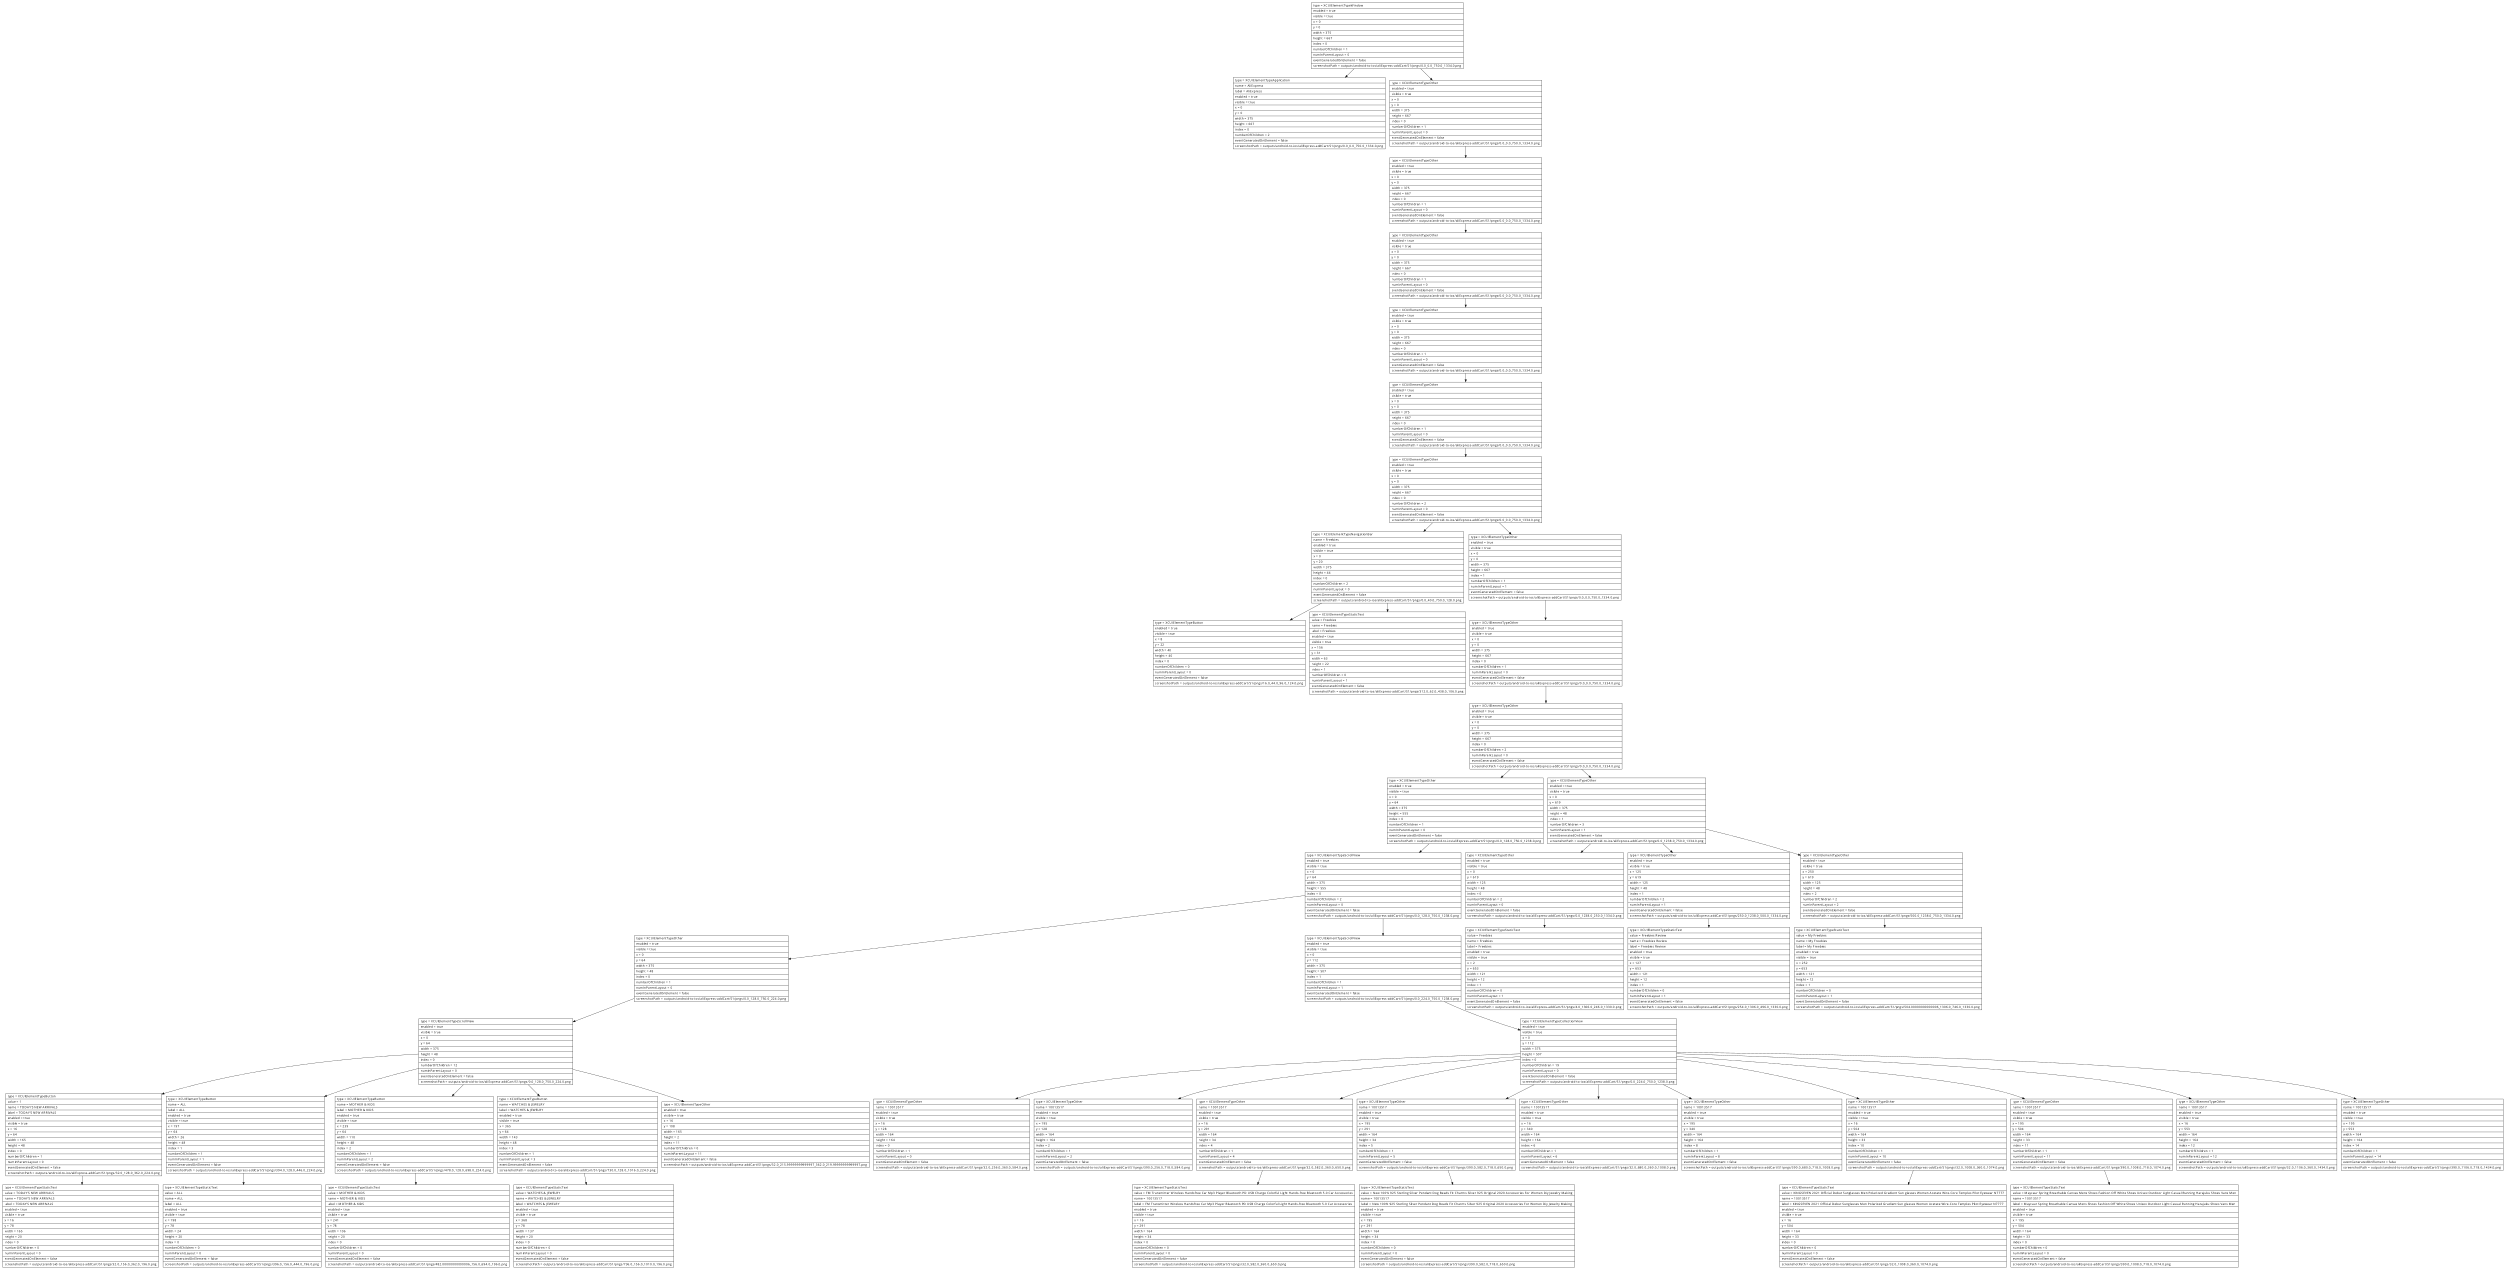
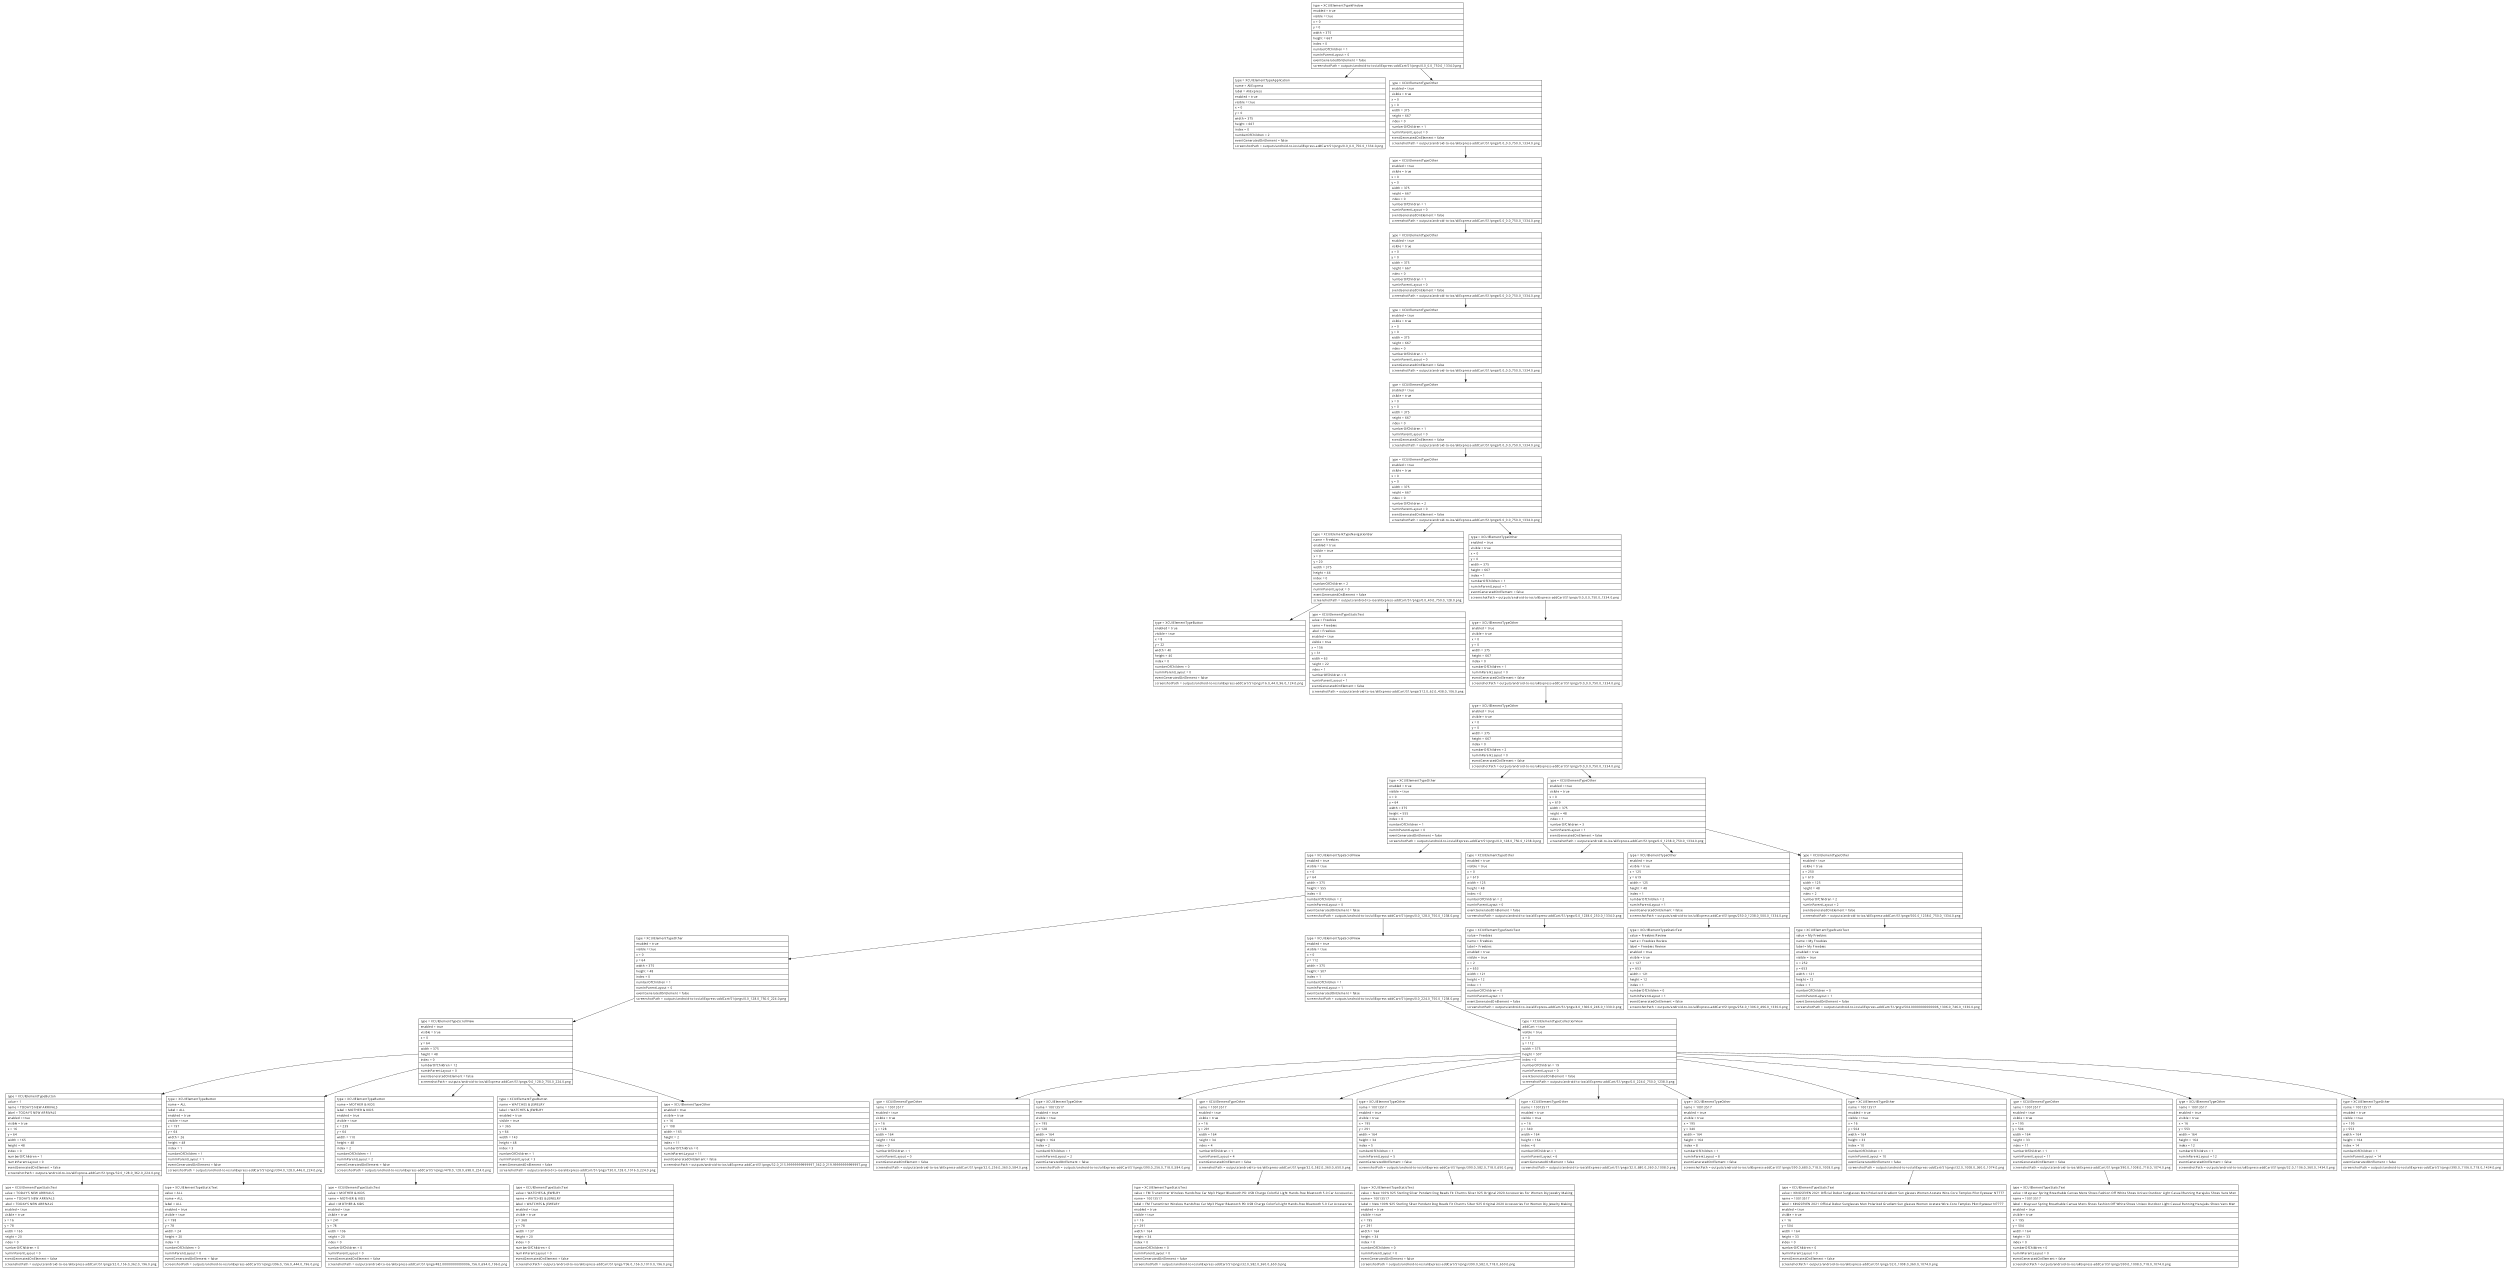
node "type = XCUIElementTypeCollectionView": text "enabled = true" -> "addCart = true"
